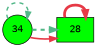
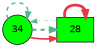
edge "28" -> "34": added
